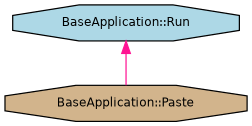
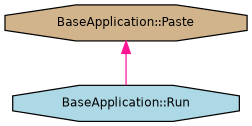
edge "BaseApplication::Paste" -> "BaseApplication::Run": reversed
